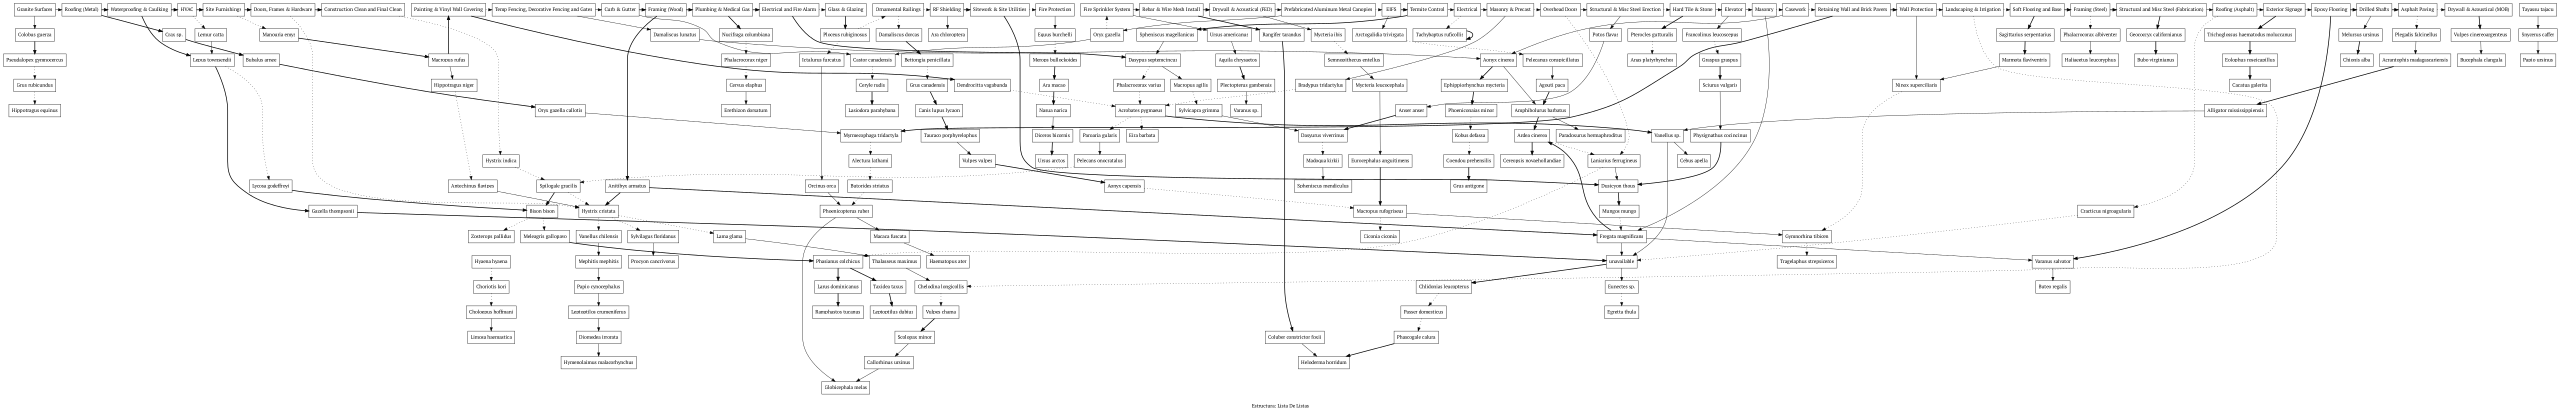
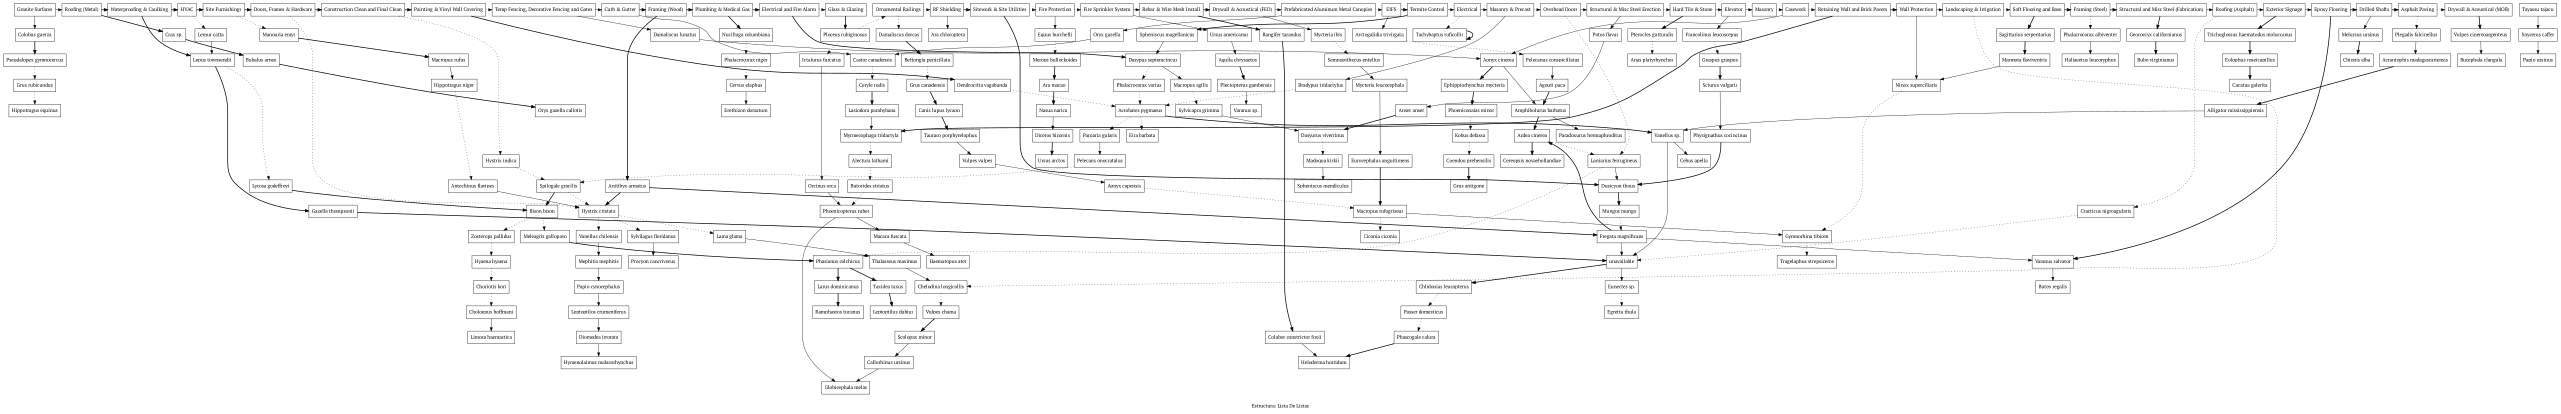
edge "Oryx gazella" -> "Fire Sprinkler System": now "Fire Protection" -> "Fire Sprinkler System"
edge "Macropus rufus" -> "Painting & Vinyl Wall Covering": now "Construction Clean and Final Clean" -> "Painting & Vinyl Wall Covering"
edge "Oryx gazella callotis" -> "Myrmecophaga tridactyla": now "Lasiodora parahybana" -> "Myrmecophaga tridactyla"
edge "Masonry" -> "Fregata magnificans": removed
edge "Vulpes vulpes" -> "Aonyx capensis": style bold -> solid
edge "Zosterops pallidus" -> "Hyaena hyaena": added
